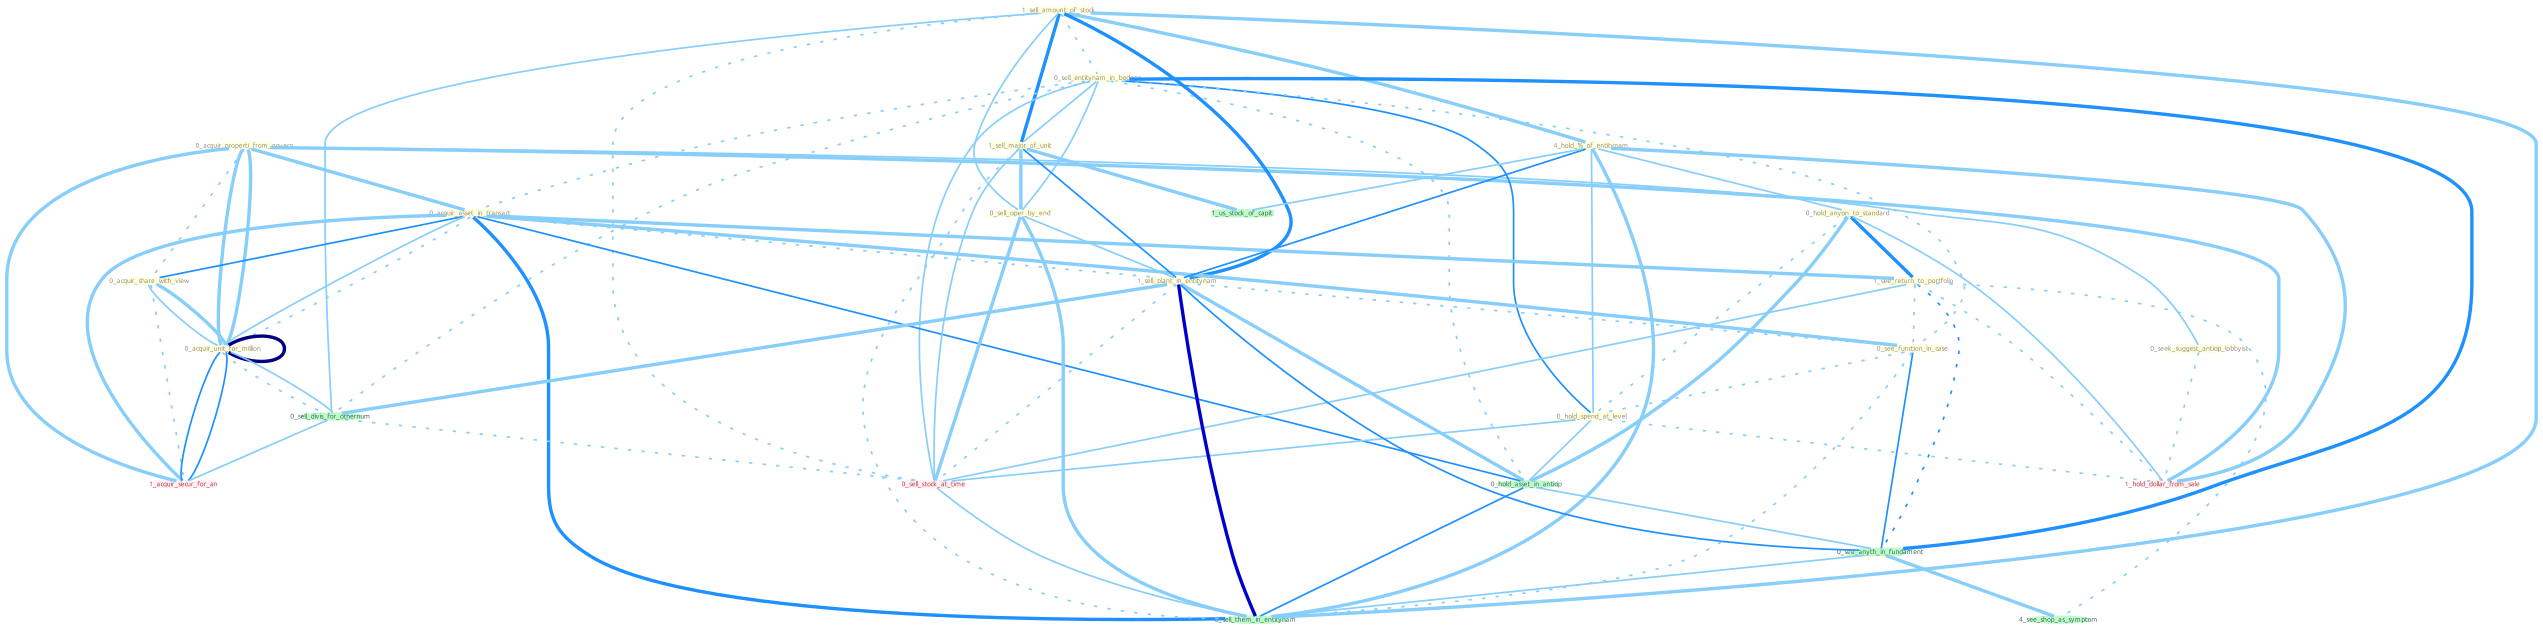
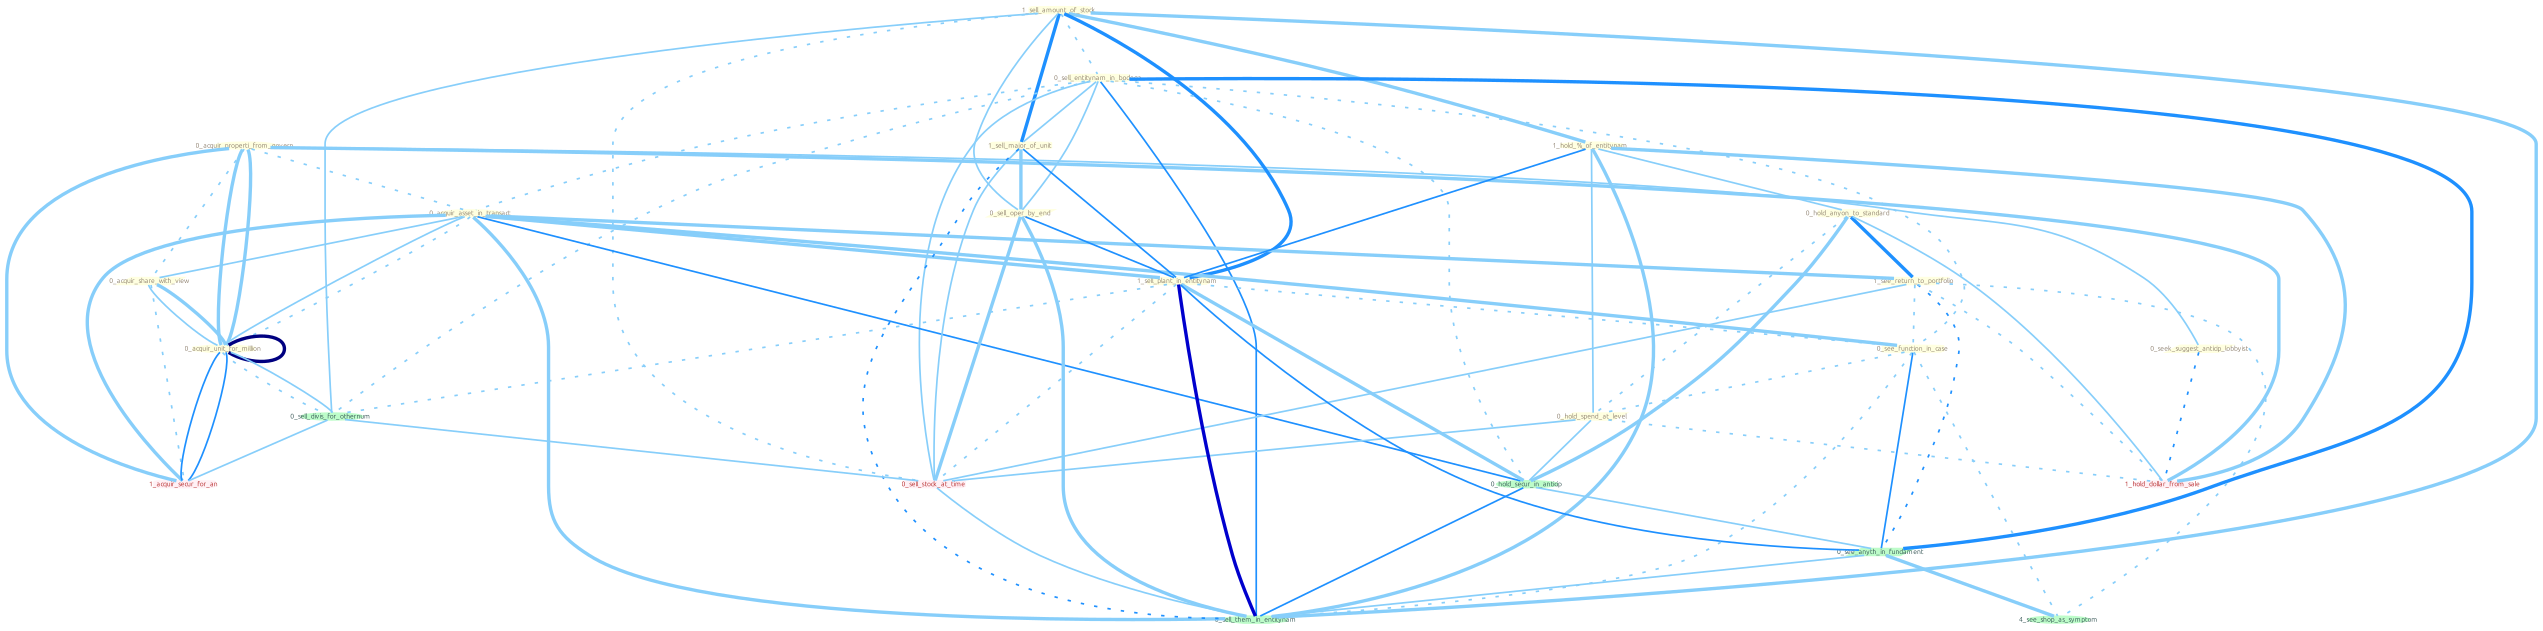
edge "0_sell_entitynam_in_bodega" -- "0_hold_spend_at_level": now "0_sell_entitynam_in_bodega" -- "0_sell_them_in_entitynam"
node "4_hold_%_of_entitynam": label "4_hold_%_of_entitynam" -> "1_hold_%_of_entitynam"
edge "0_acquir_properti_from_govern" -- "0_acquir_asset_in_transact": style bold -> dotted
node "1_us_stock_of_capit": removed
edge "0_acquir_asset_in_transact" -- "0_acquir_share_with_view": color #1e90ff -> #87cefa
edge "0_acquir_asset_in_transact" -- "1_sell_plant_in_entitynam": style dotted -> bold
edge "0_sell_oper_by_end" -- "1_sell_plant_in_entitynam": color #87cefa -> #1e90ff
edge "1_sell_plant_in_entitynam" -- "0_sell_divis_for_othernum": style bold -> dotted
edge "0_seek_suggest_anticip_lobbyist" -- "1_hold_dollar_from_sale": color #87cefa -> #1e90ff
edge "0_sell_divis_for_othernum" -- "0_sell_stock_at_time": style dotted -> solid
edge "1_sell_major_of_unit" -- "0_sell_them_in_entitynam": color #87cefa -> #1e90ff
node "0_hold_asset_in_anticip": label "0_hold_asset_in_anticip" -> "0_hold_secur_in_anticip"
edge "0_see_function_in_case" -- "4_see_shop_as_symptom": added
edge "0_acquir_asset_in_transact" -- "0_sell_them_in_entitynam": color #1e90ff -> #87cefa
